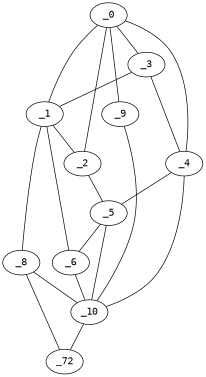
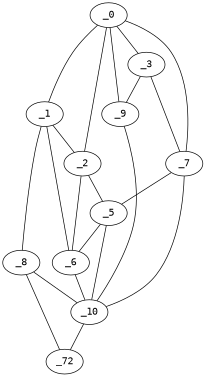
edge "_3" -- "_1": now "_3" -- "_9"
node "_4": label "_4" -> "_7"
edge "_2" -- "_6": added
